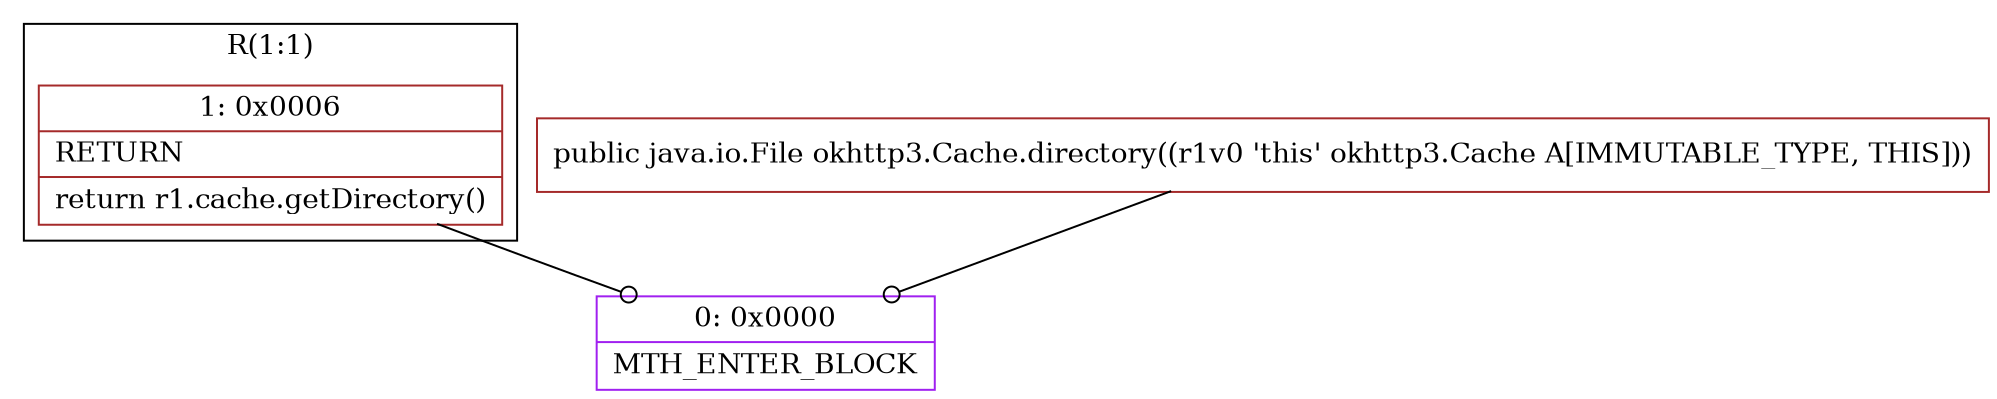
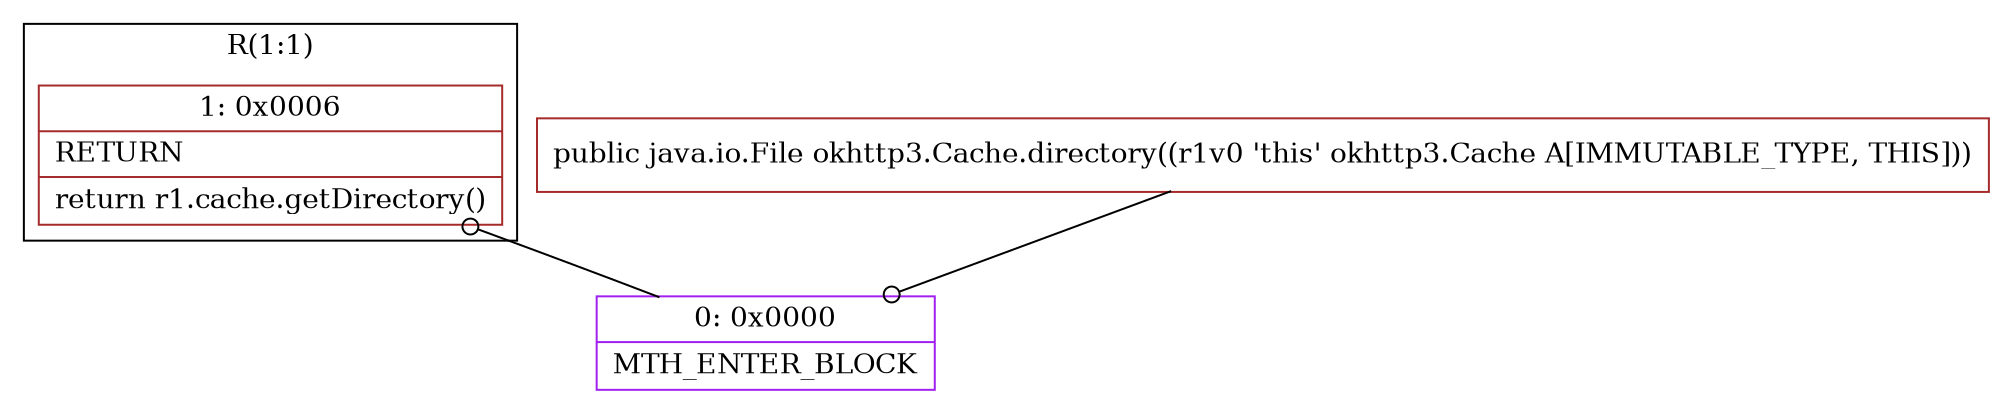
edge "1: 0x0006" -> "0: 0x0000": reversed
